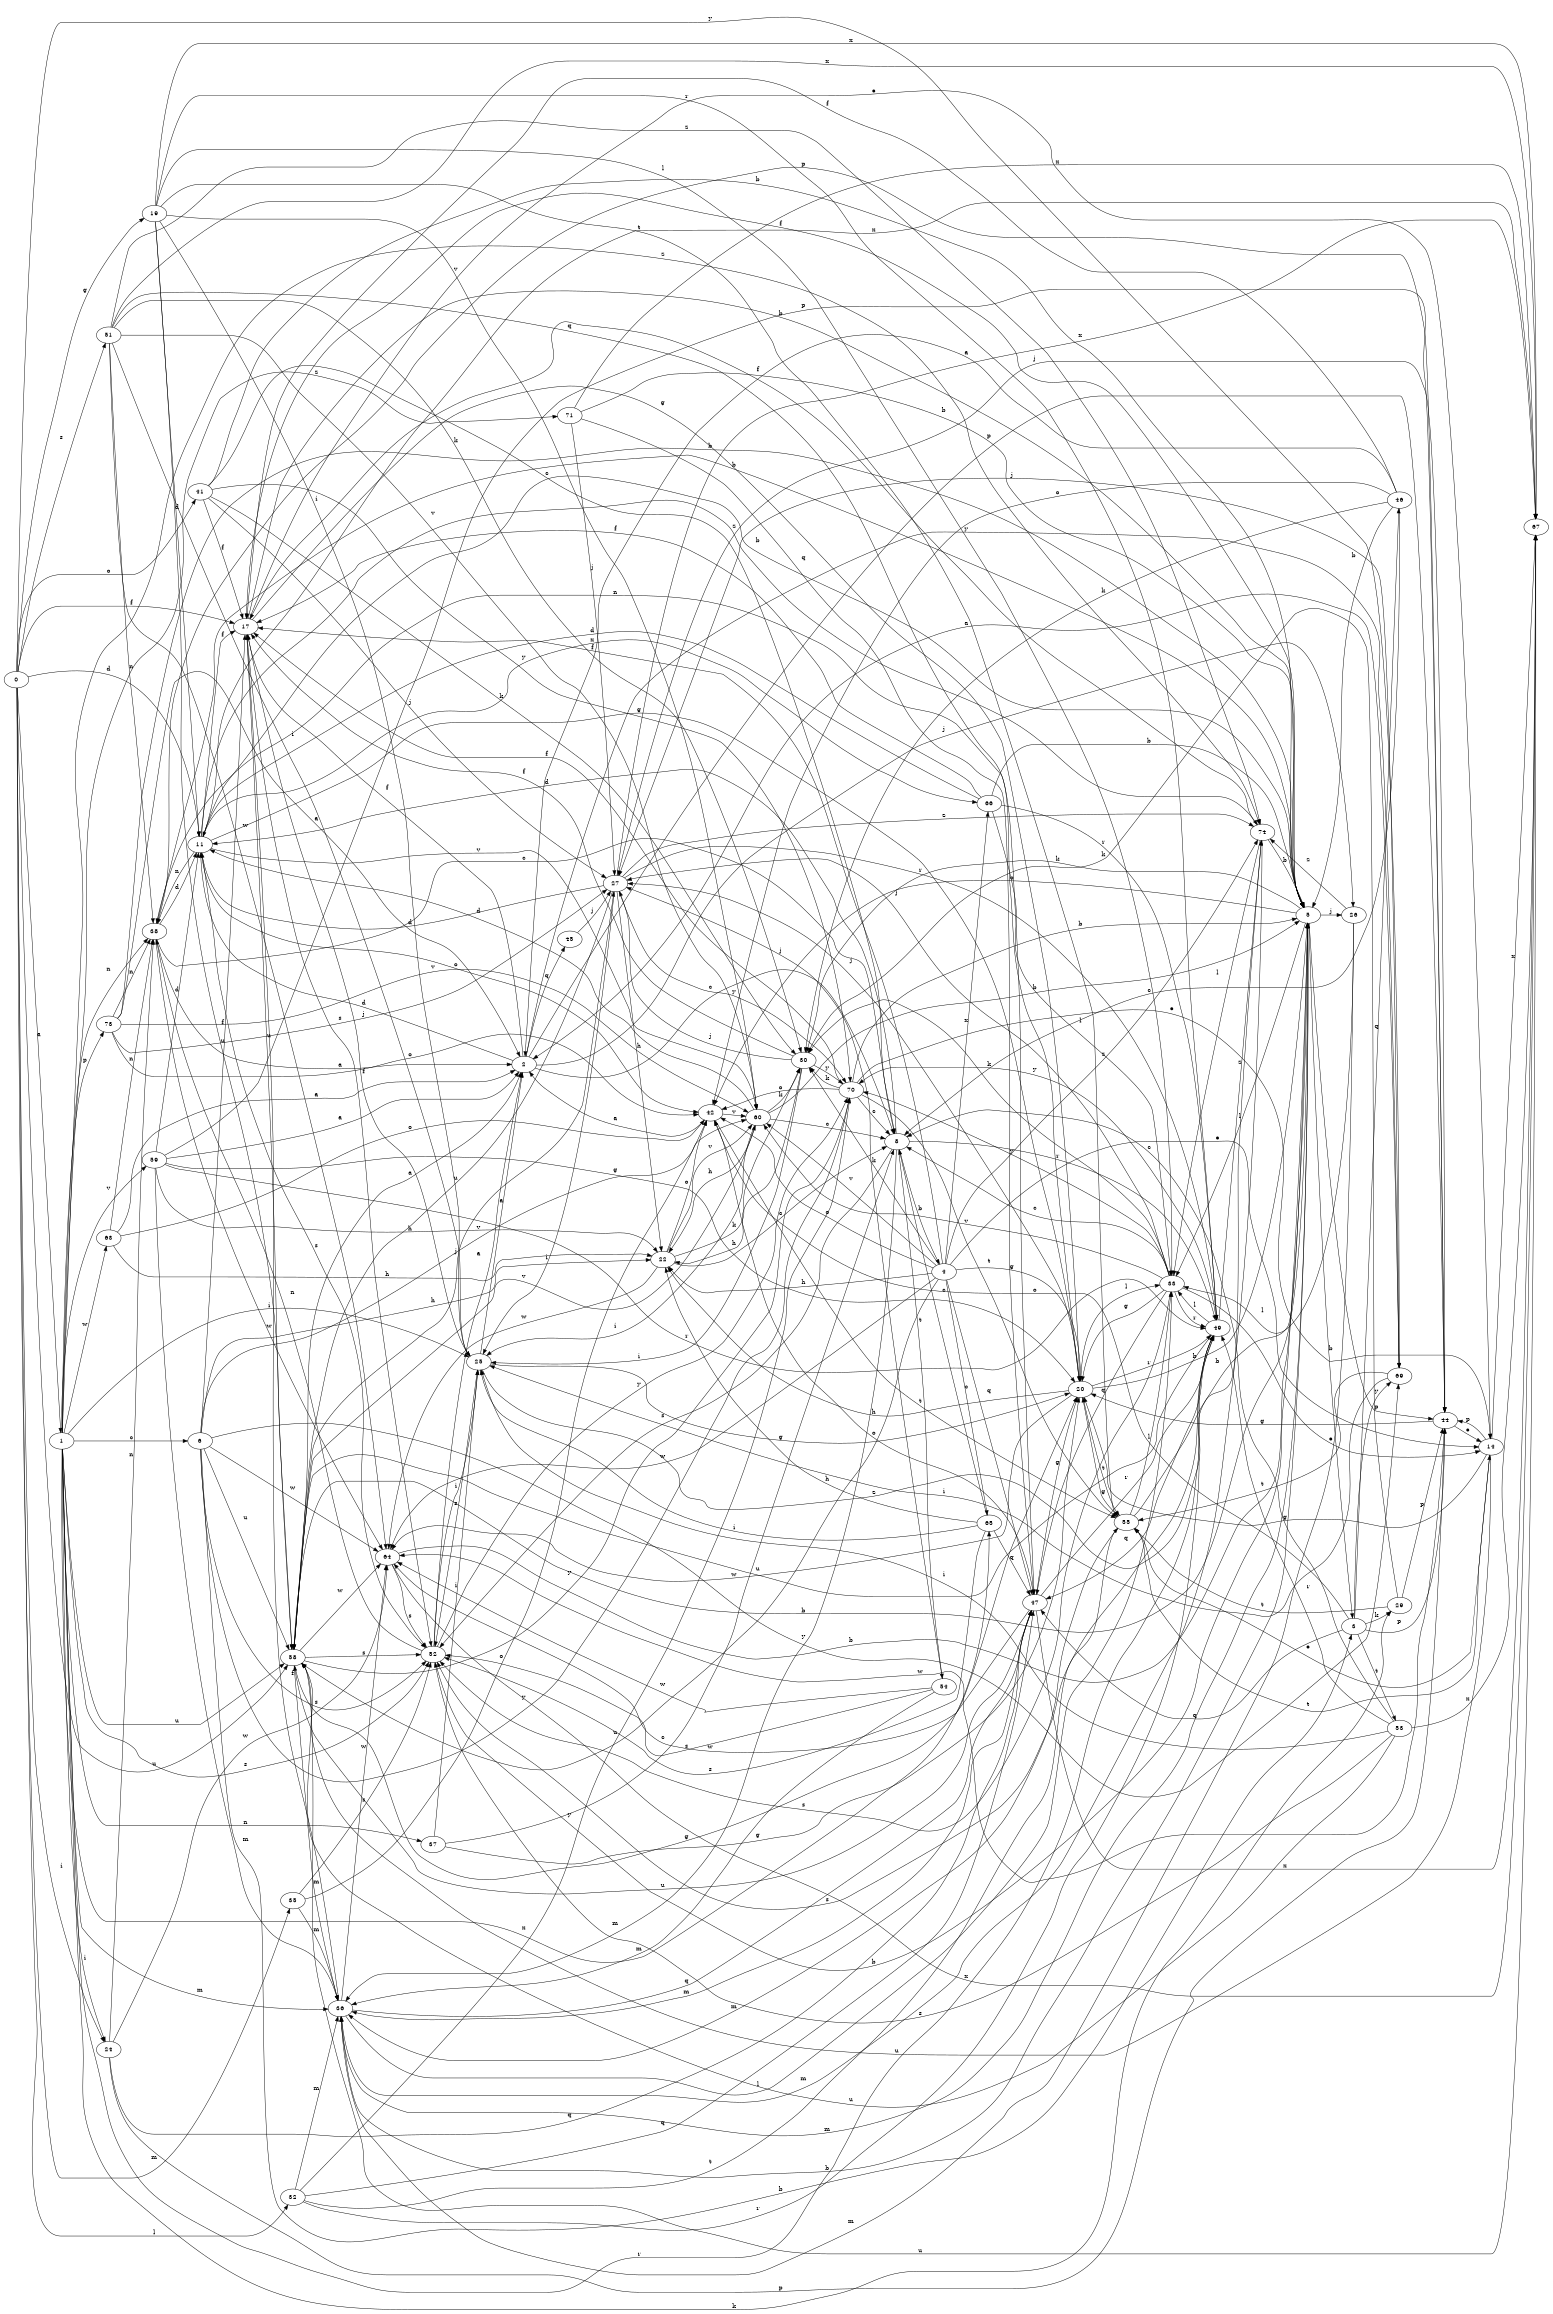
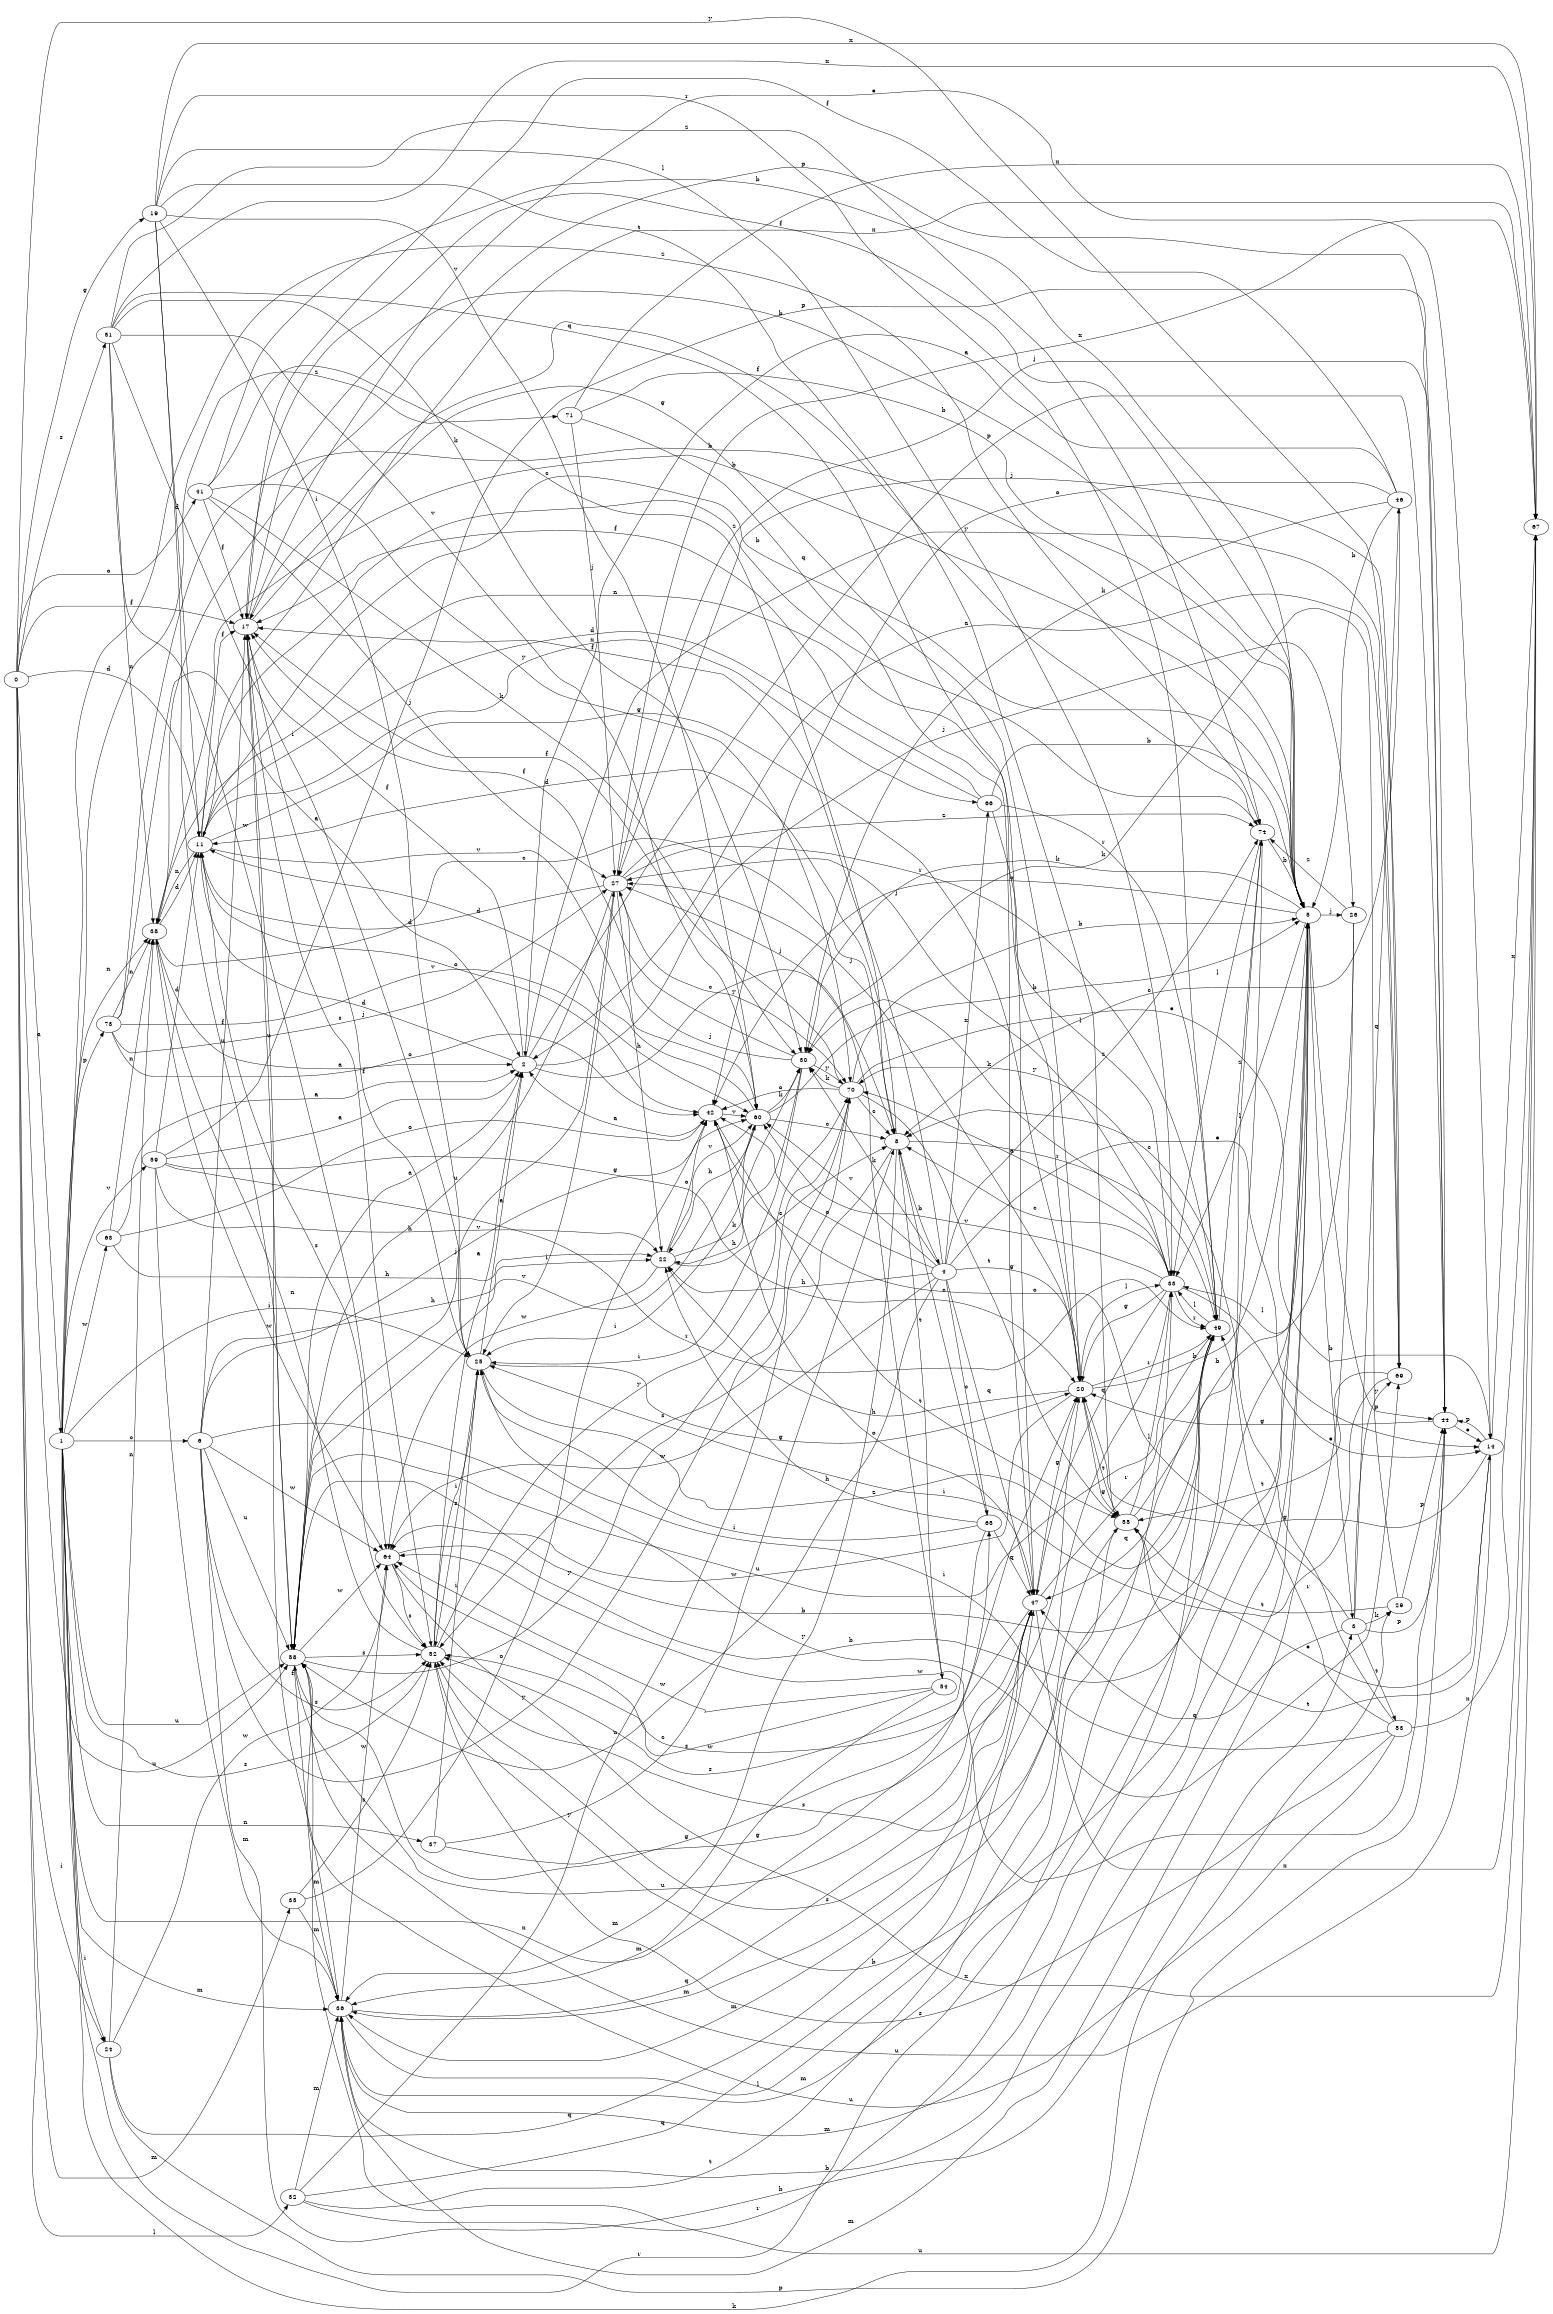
node "45": removed
edge "33" -> "70": label "y" -> "a"
